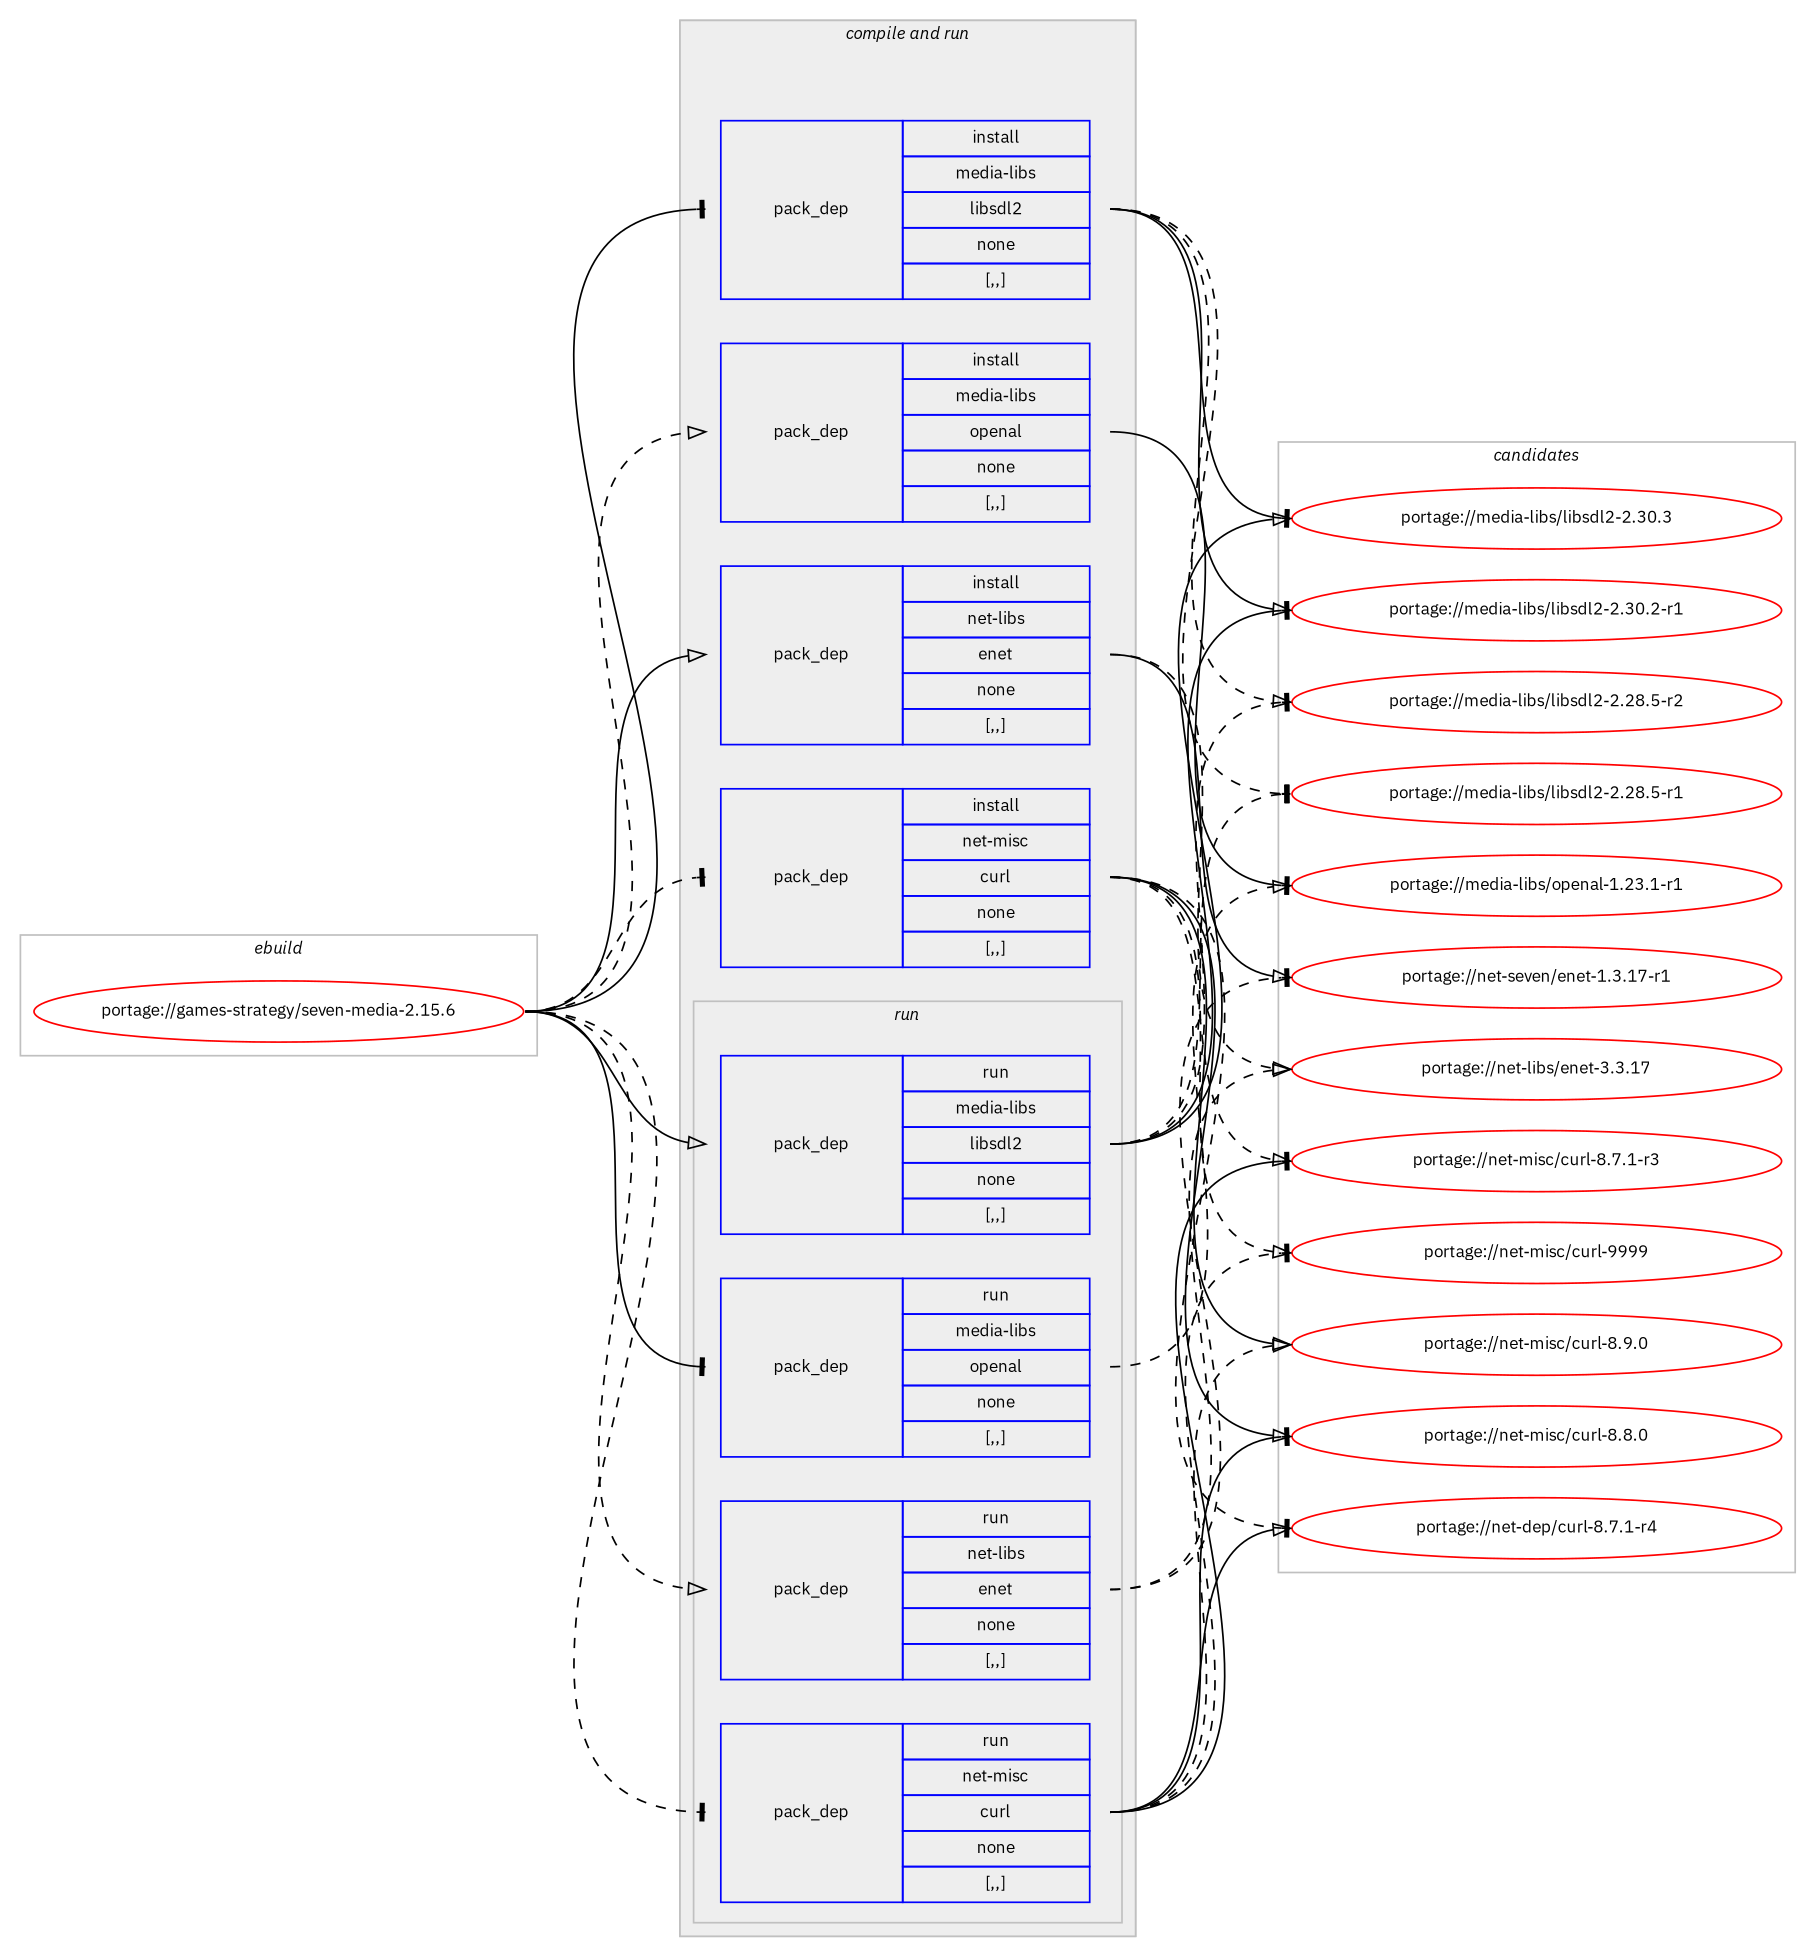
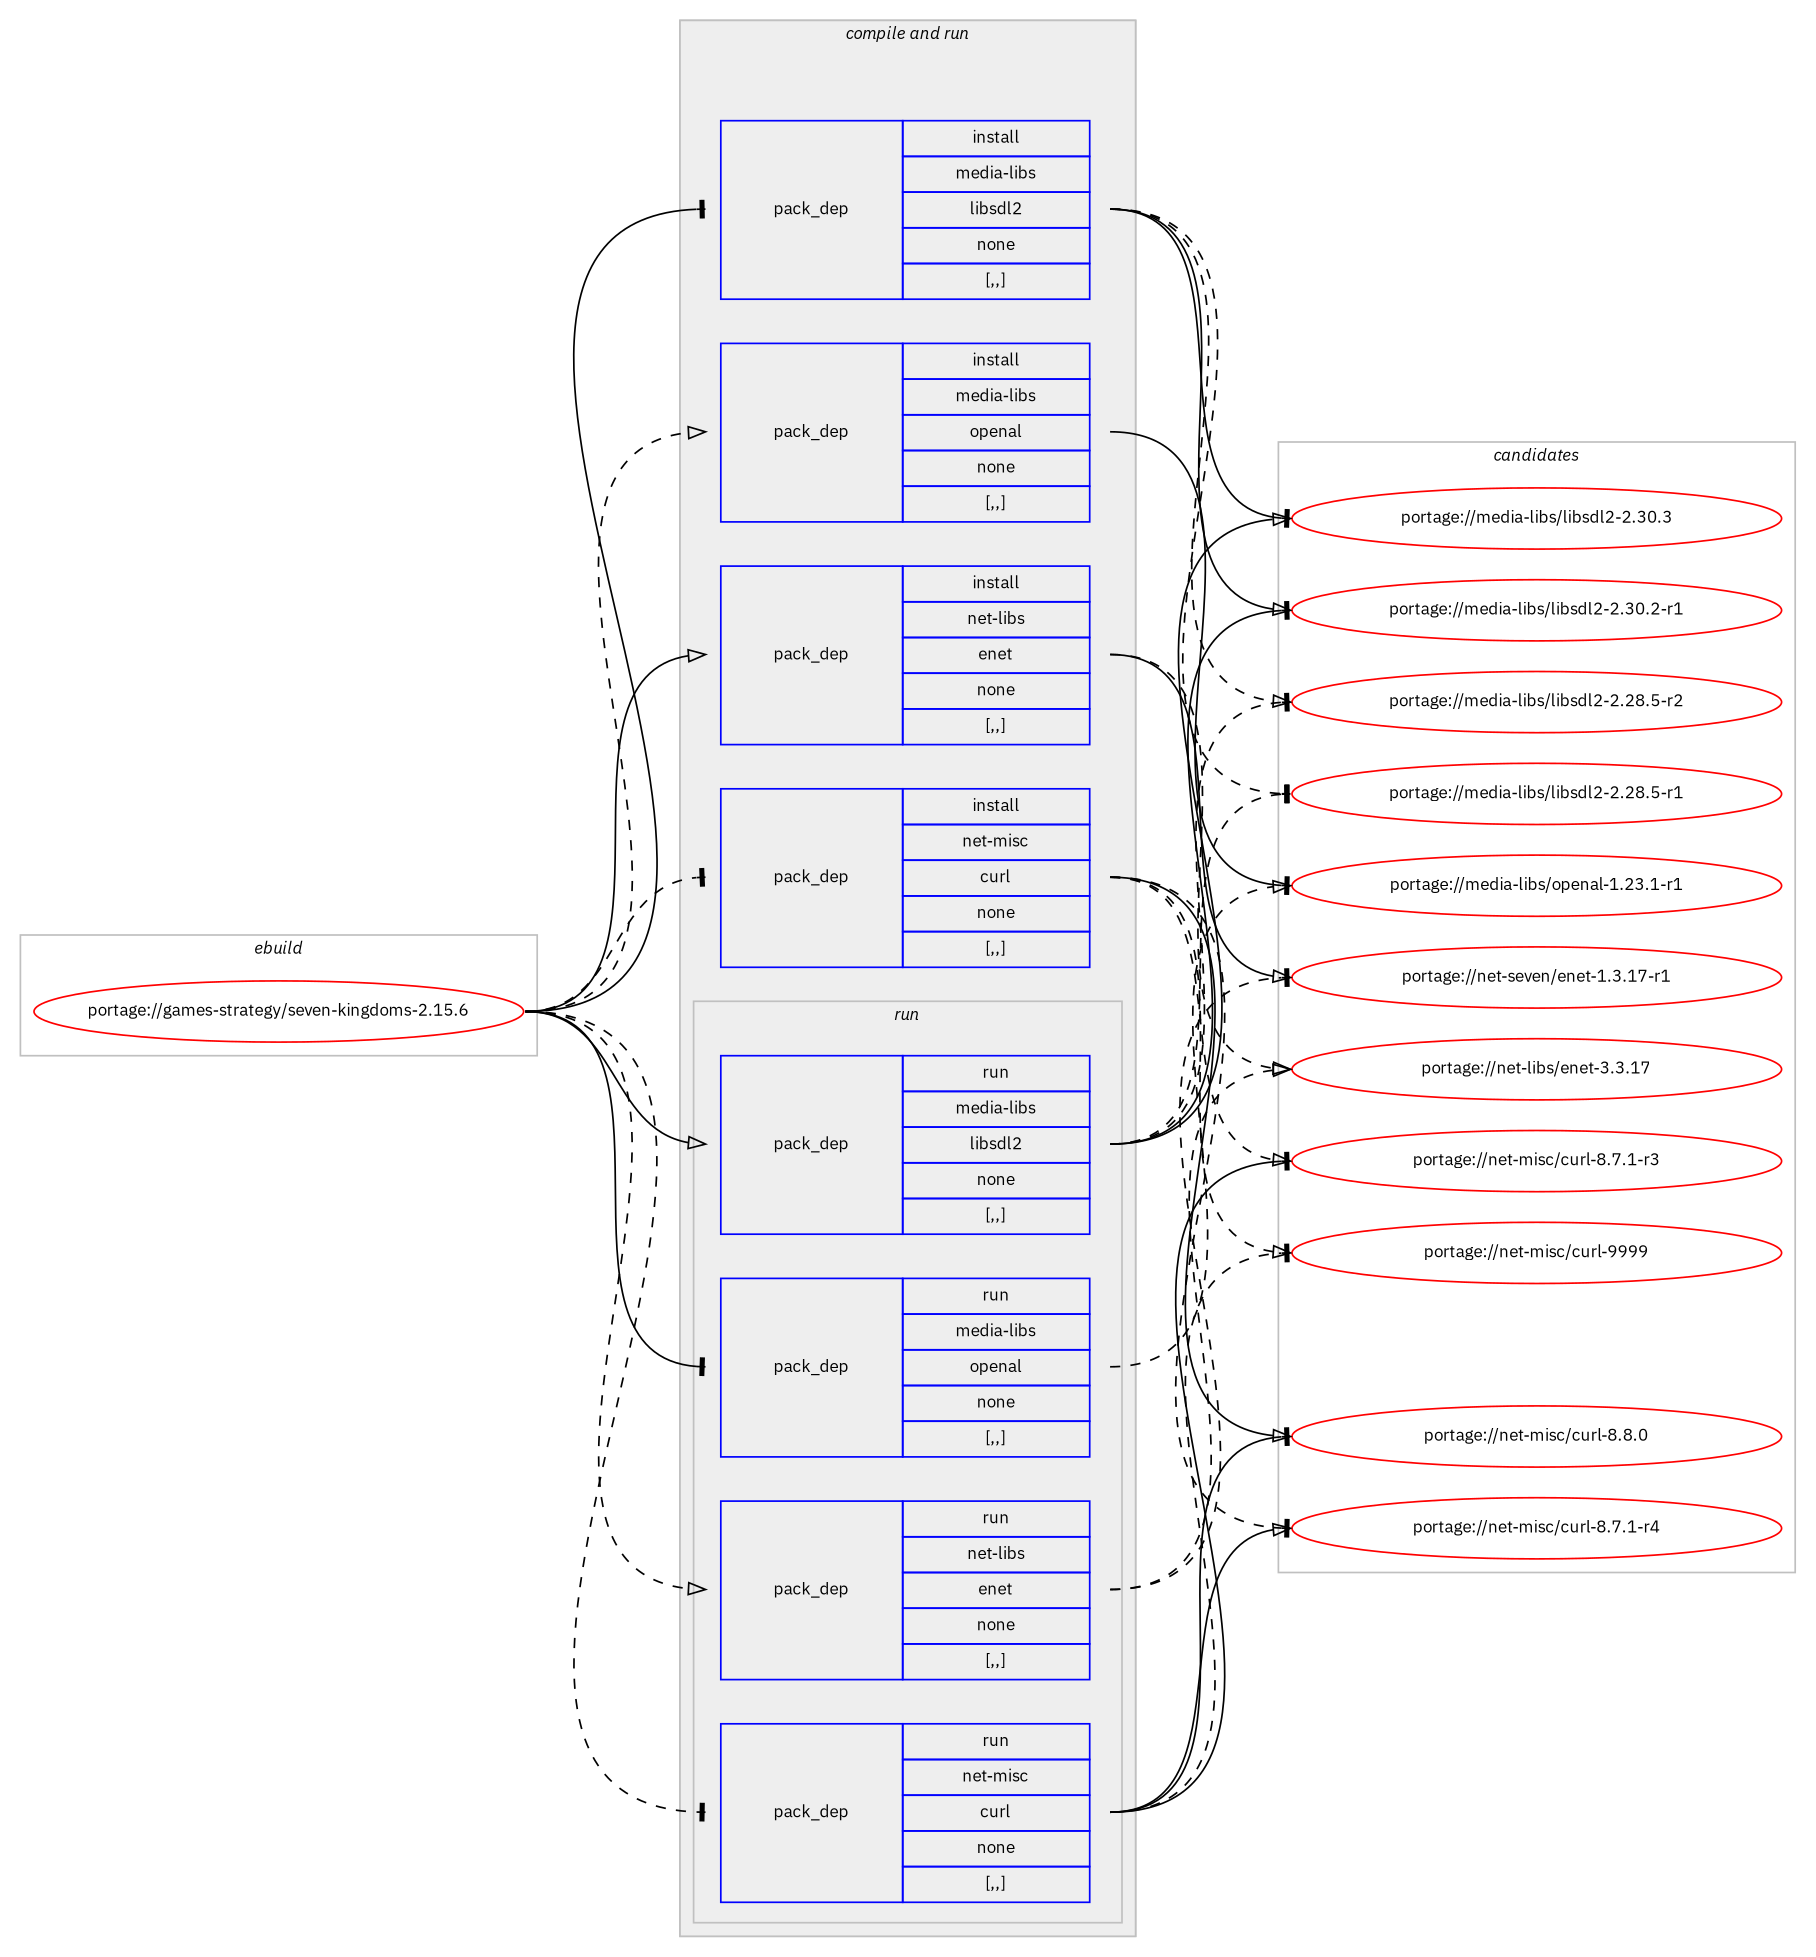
node "portage://games-strategy/seven-media-2.15.6": label "portage://games-strategy/seven-media-2.15.6" -> "portage://games-strategy/seven-kingdoms-2.15.6"
node "portage://net-misc/curl-8.9.0": removed
node "portage://net-dep/curl-8.7.1-r4": label "portage://net-dep/curl-8.7.1-r4" -> "portage://net-misc/curl-8.7.1-r4"
